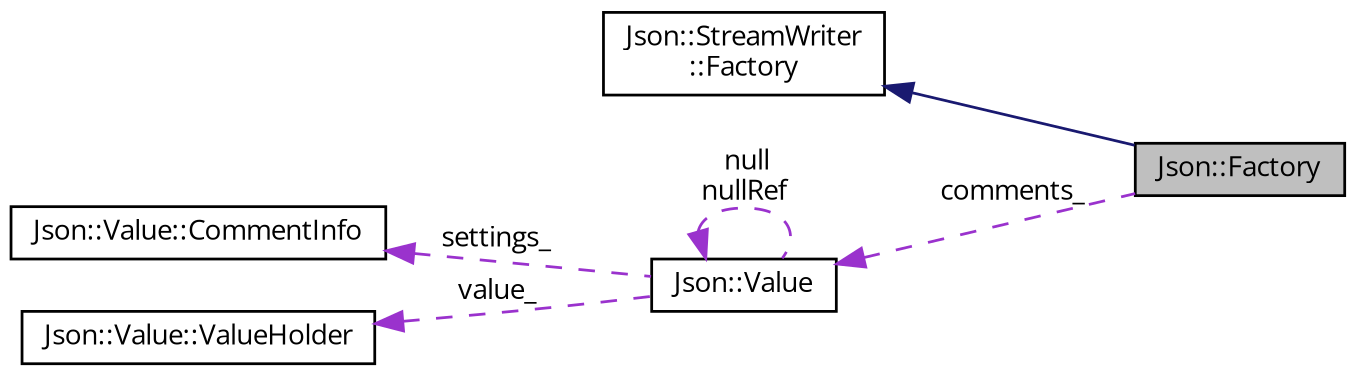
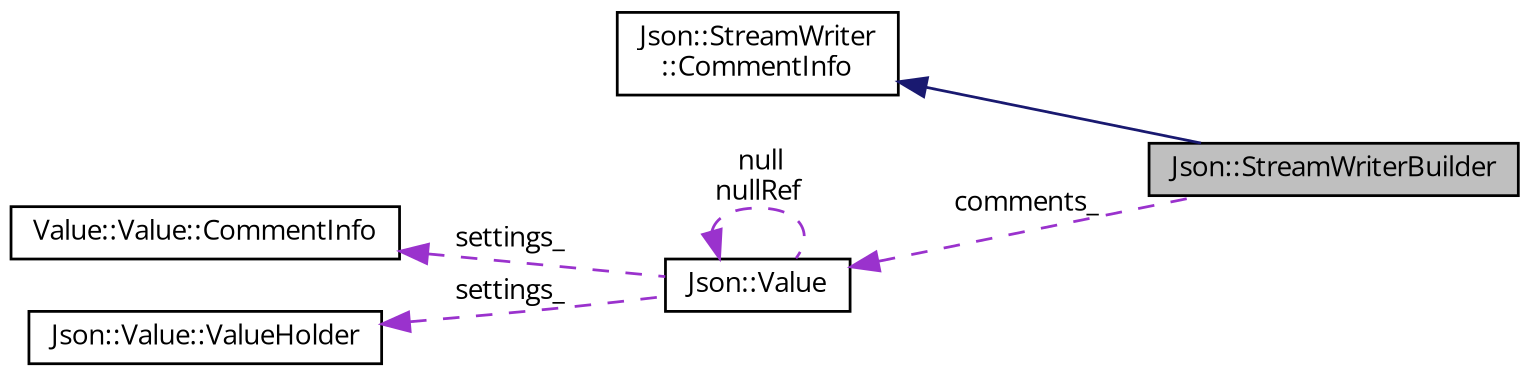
node "Json::StreamWriter ::Factory": label "Json::StreamWriter ::Factory" -> "Json::StreamWriter ::CommentInfo"
node "Json::Factory": label "Json::Factory" -> "Json::StreamWriterBuilder"
node "Json::Value::CommentInfo": label "Json::Value::CommentInfo" -> "Value::Value::CommentInfo"
edge "Json::Value" -> "Json::Value::ValueHolder": label " value_" -> " settings_"
